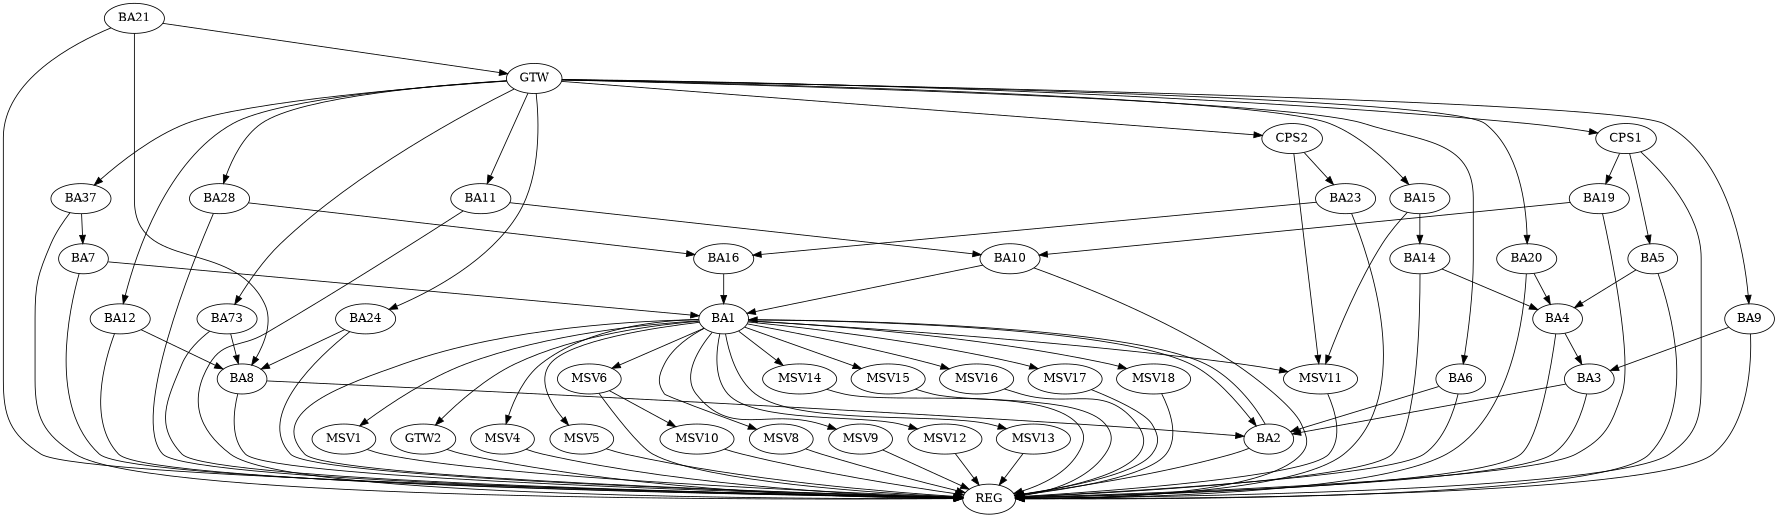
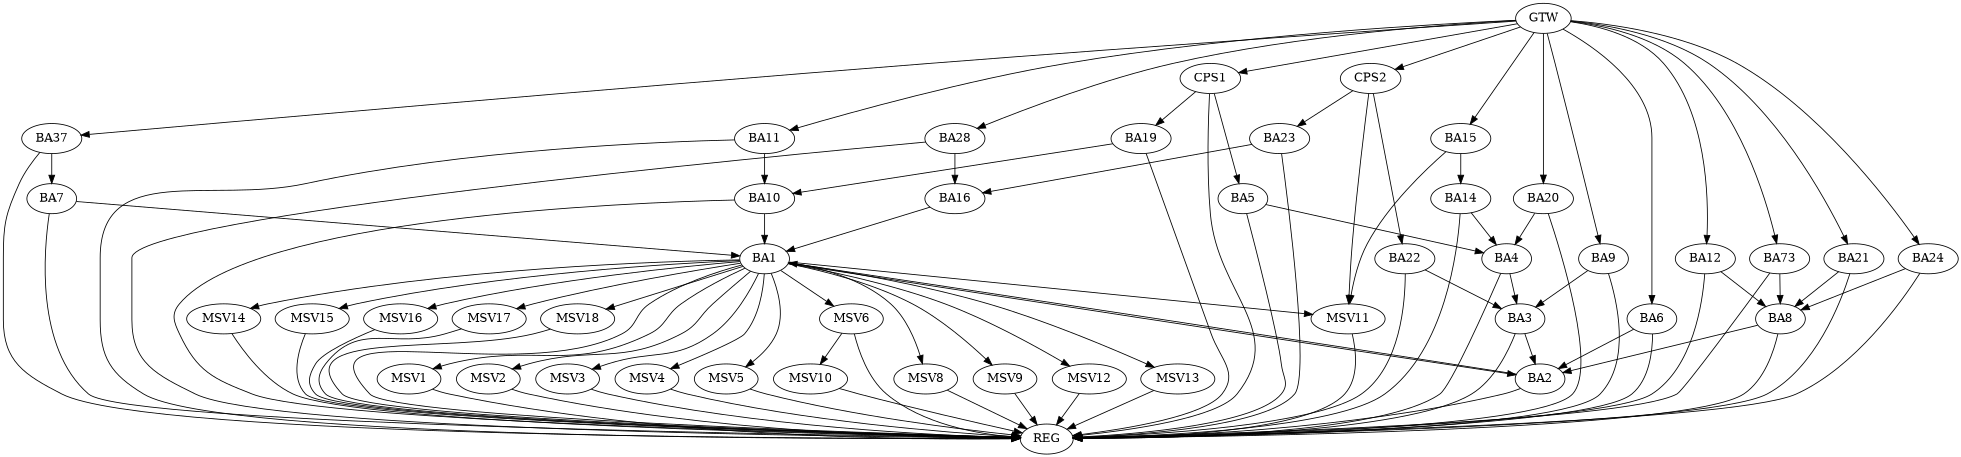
edge "BA21" -> "GTW": reversed
node "BA22": added
node "MSV3": added
node "GTW2": label "GTW2" -> "MSV2"
